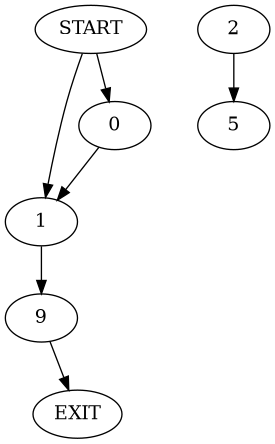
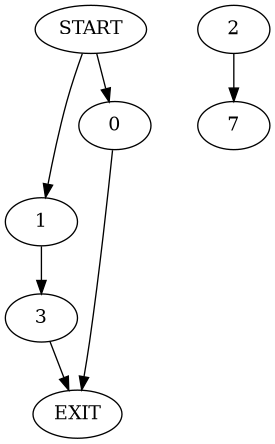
node "5": label "5" -> "7"
edge "0" -> "1": now "0" -> "EXIT"
node "9": label "9" -> "3"
